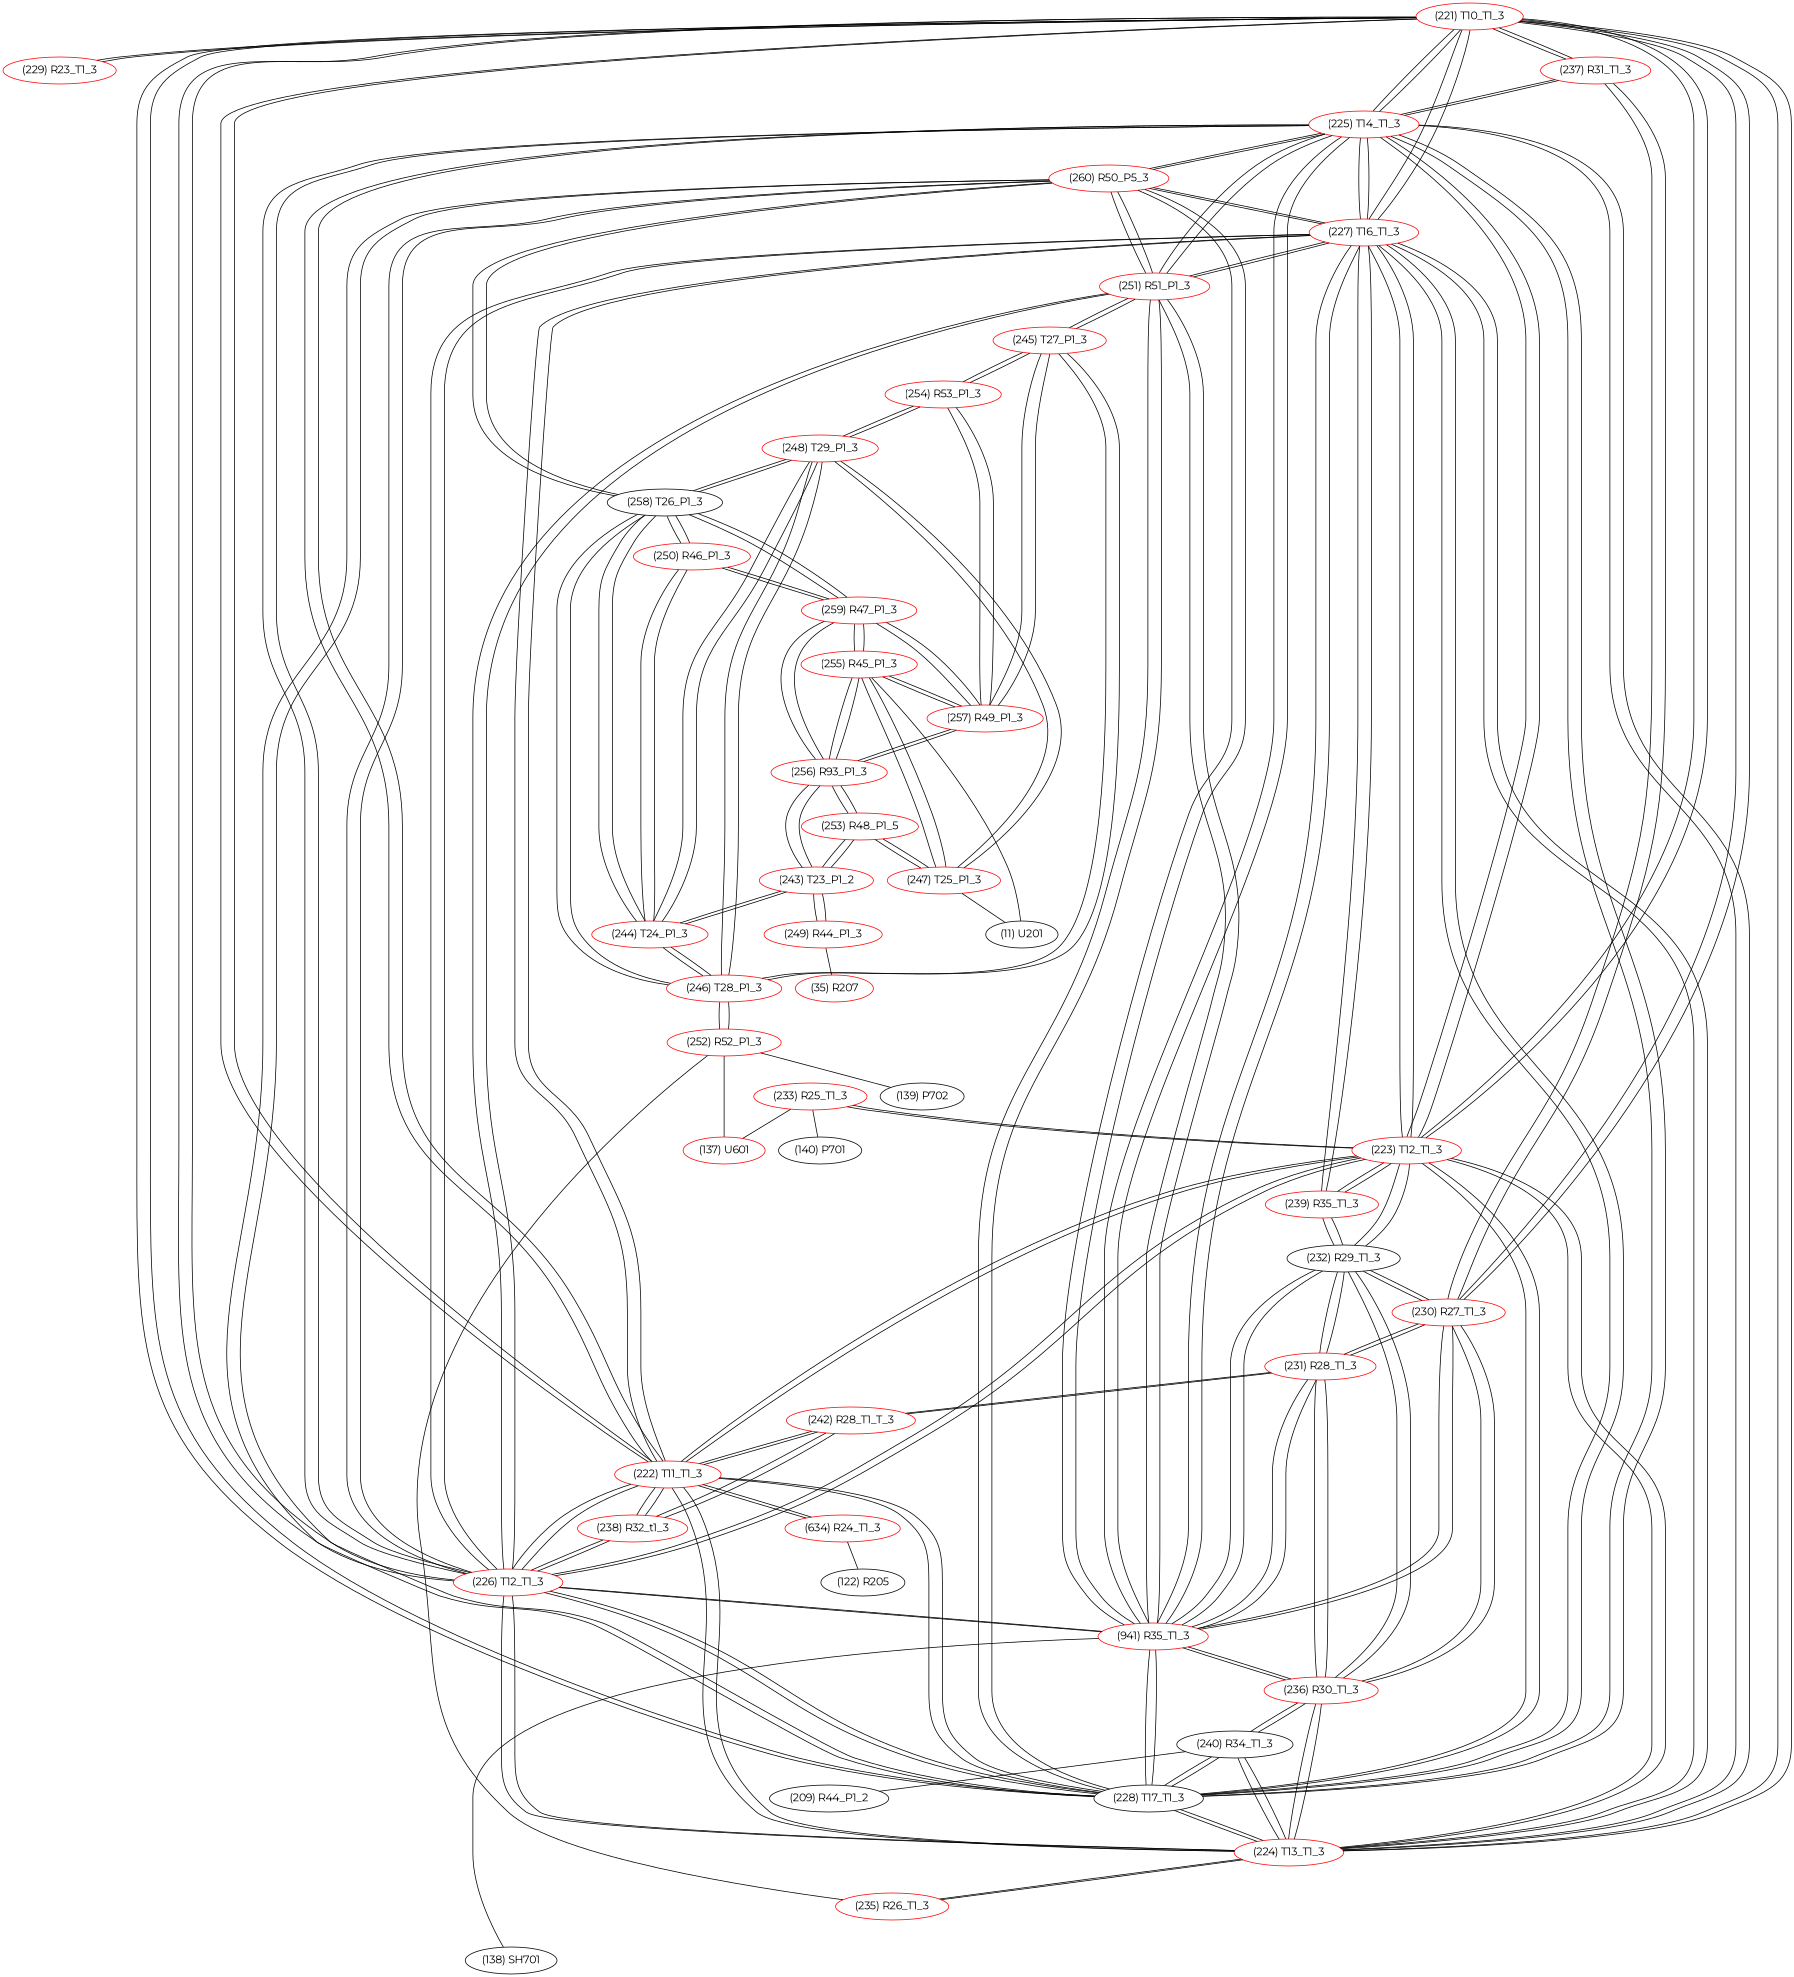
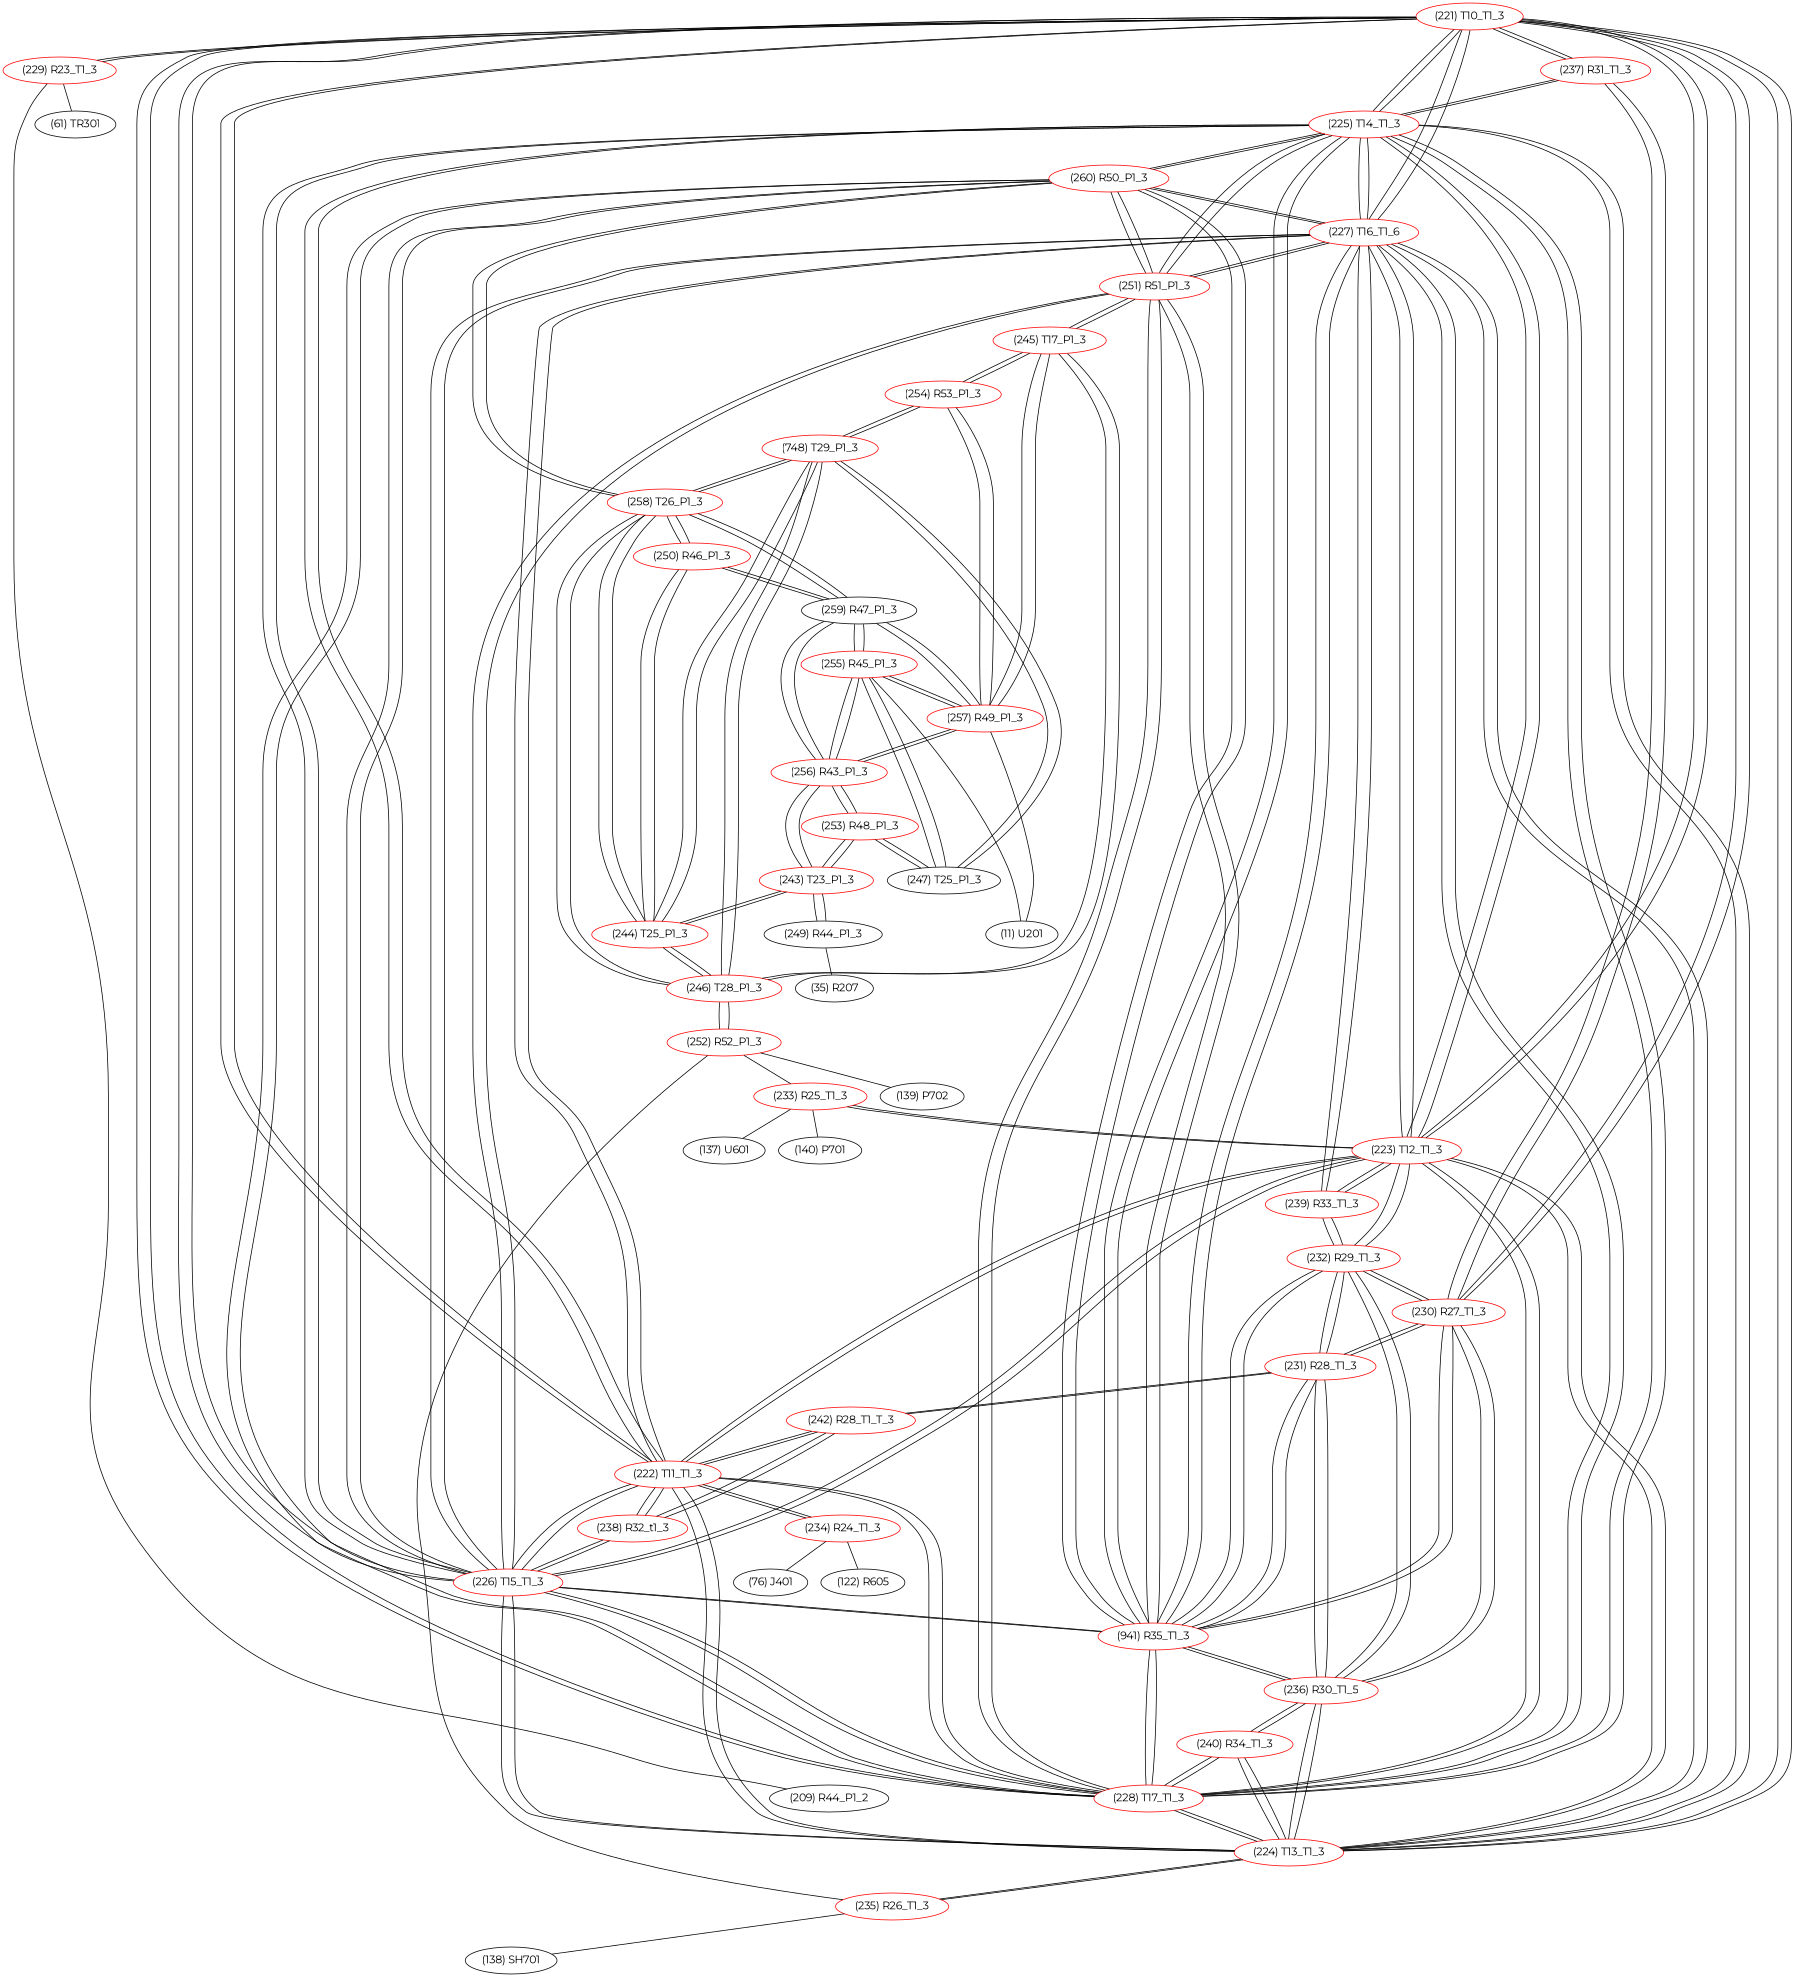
node "(61) TR301": added
node "(260) R50_P5_3": label "(260) R50_P5_3" -> "(260) R50_P1_3"
node "(227) T16_T1_3": label "(227) T16_T1_3" -> "(227) T16_T1_6"
node "(245) T27_P1_3": label "(245) T27_P1_3" -> "(245) T17_P1_3"
node "(248) T29_P1_3": label "(248) T29_P1_3" -> "(748) T29_P1_3"
node "(258) T26_P1_3": color black -> red
node "(259) R47_P1_3": color red -> black
node "(256) R93_P1_3": label "(256) R93_P1_3" -> "(256) R43_P1_3"
node "(253) R48_P1_5": label "(253) R48_P1_5" -> "(253) R48_P1_3"
node "(243) T23_P1_2": label "(243) T23_P1_2" -> "(243) T23_P1_3"
node "(247) T25_P1_3": color red -> black
edge "(247) T25_P1_3" -- "(11) U201": now "(257) R49_P1_3" -- "(11) U201"
node "(244) T24_P1_3": label "(244) T24_P1_3" -> "(244) T25_P1_3"
node "(249) R44_P1_3": color red -> black
node "(35) R207": color red -> black
edge "(252) R52_P1_3" -- "(137) U601": now "(252) R52_P1_3" -- "(233) R25_T1_3"
node "(137) U601": color red -> black
node "(239) R35_T1_3": label "(239) R35_T1_3" -> "(239) R33_T1_3"
node "(232) R29_T1_3": color black -> red
node "(634) R24_T1_3": label "(634) R24_T1_3" -> "(234) R24_T1_3"
node "(226) T12_T1_3": label "(226) T12_T1_3" -> "(226) T15_T1_3"
node "(76) J401": added
node "(122) R205": label "(122) R205" -> "(122) R605"
edge "(941) R35_T1_3" -- "(138) SH701": now "(235) R26_T1_3" -- "(138) SH701"
node "(236) R30_T1_3": label "(236) R30_T1_3" -> "(236) R30_T1_5"
node "(240) R34_T1_3": color black -> red
edge "(240) R34_T1_3" -- "(209) R44_P1_2": now "(229) R23_T1_3" -- "(209) R44_P1_2"
node "(228) T17_T1_3": color black -> red
